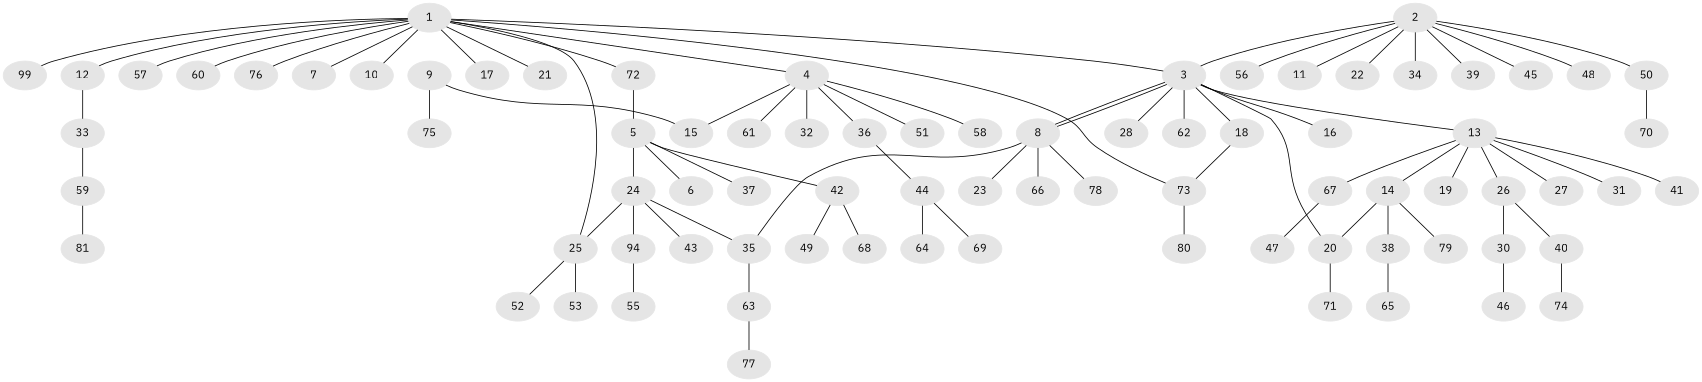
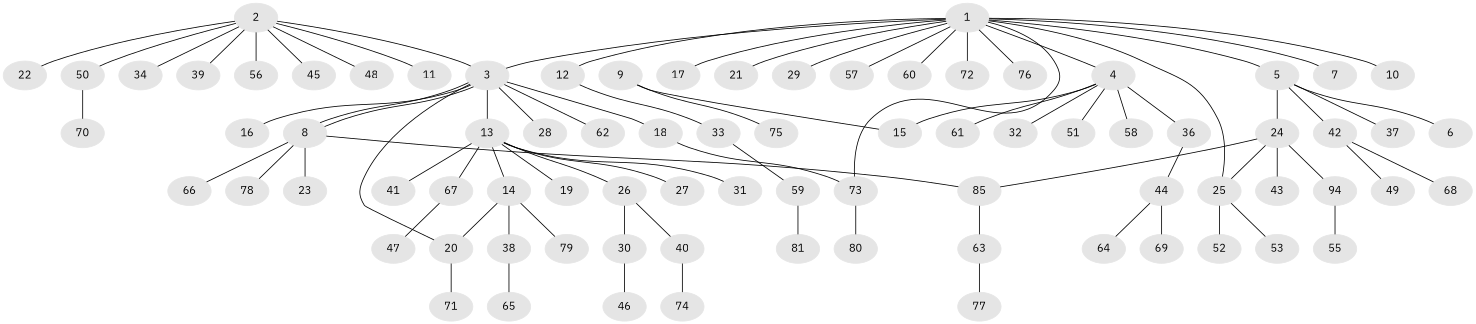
node "99": label "99" -> "29"
edge "72" -- "5": now "1" -- "5"
node "35": label "35" -> "85"
